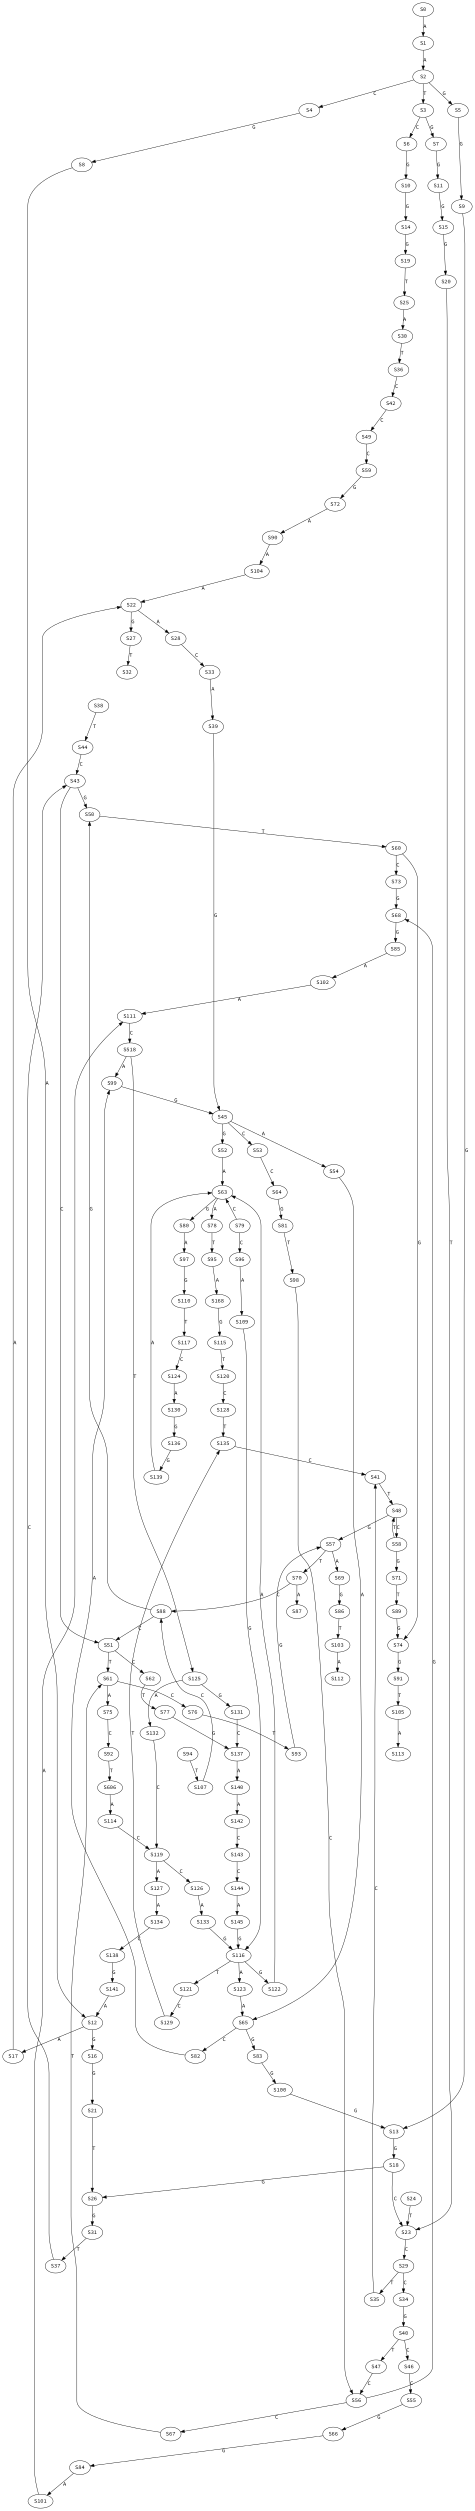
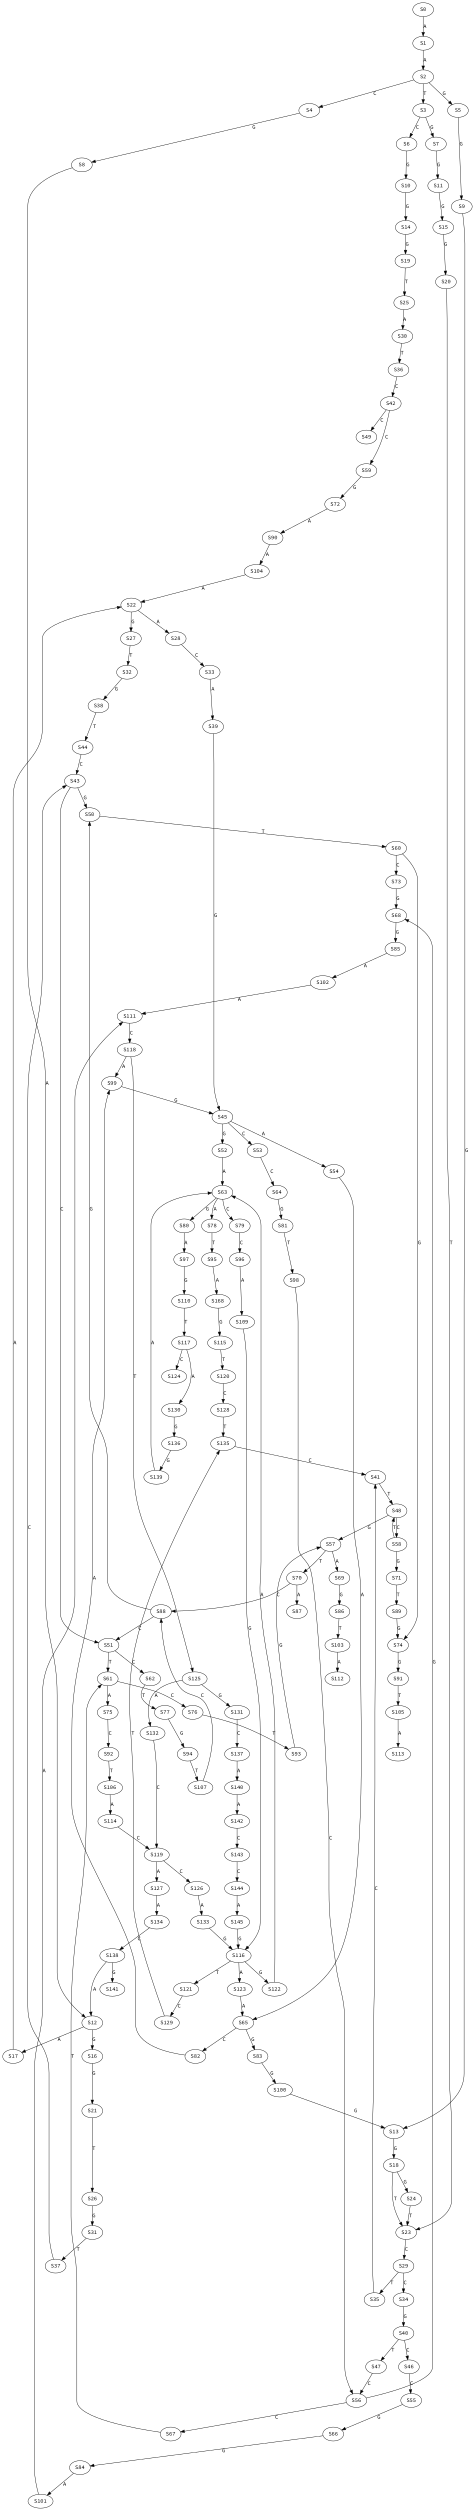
edge "S49" -> "S59": now "S42" -> "S59"
edge "S32" -> "S38": added, label "G"
node "S518": label "S518" -> "S118"
edge "S79" -> "S63": reversed
edge "S124" -> "S130": now "S117" -> "S130"
edge "S77" -> "S137": now "S77" -> "S94"
node "S606": label "S606" -> "S106"
edge "S141" -> "S12": now "S138" -> "S12"
edge "S18" -> "S26": now "S18" -> "S24"
edge "S18" -> "S23": label "C" -> "T"
